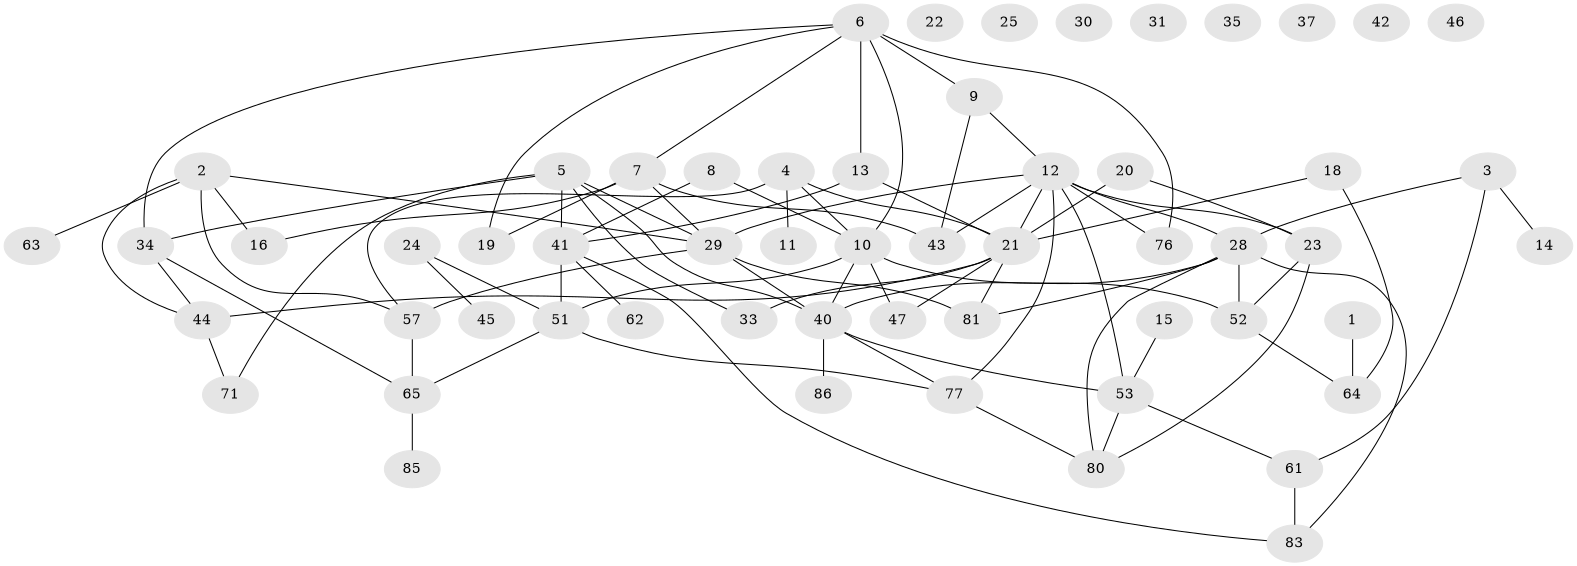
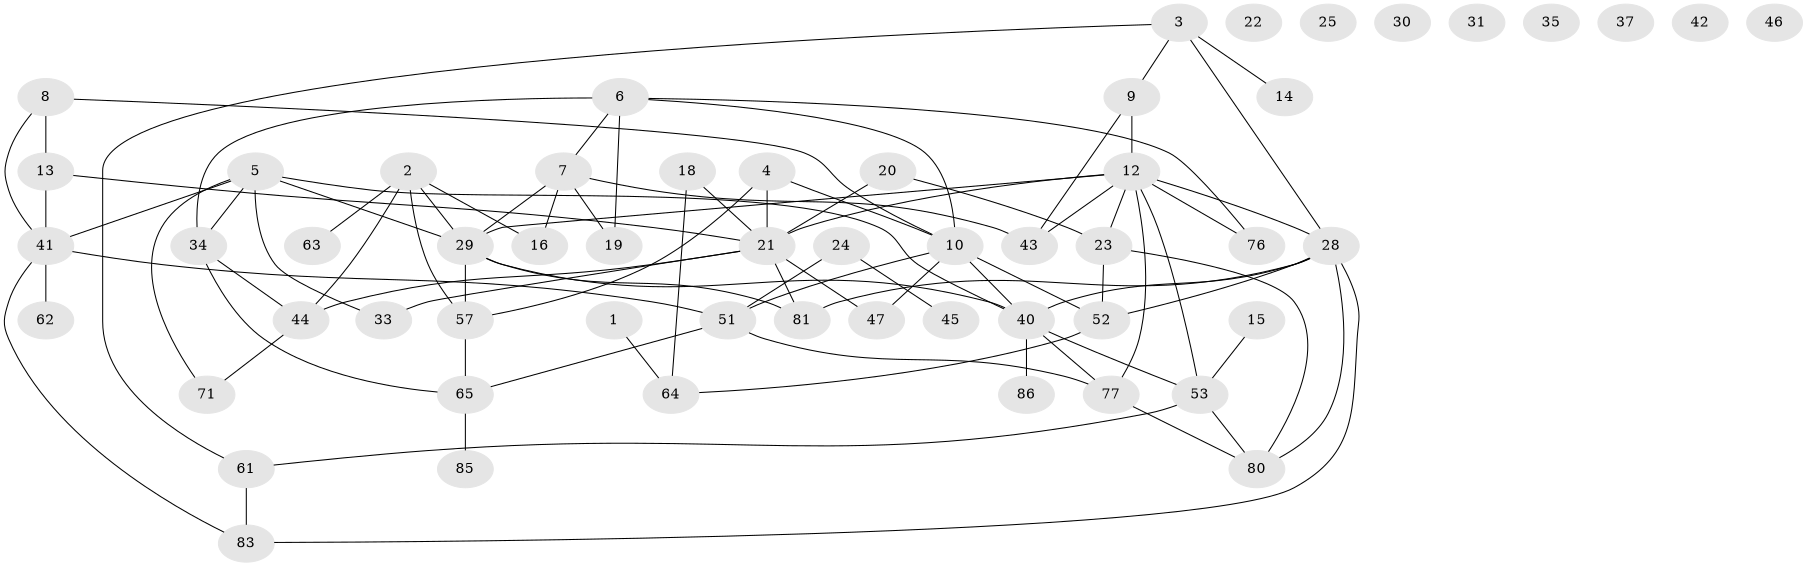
edge "6" -- "9": now "3" -- "9"
edge "6" -- "13": now "8" -- "13"
node "11": removed
